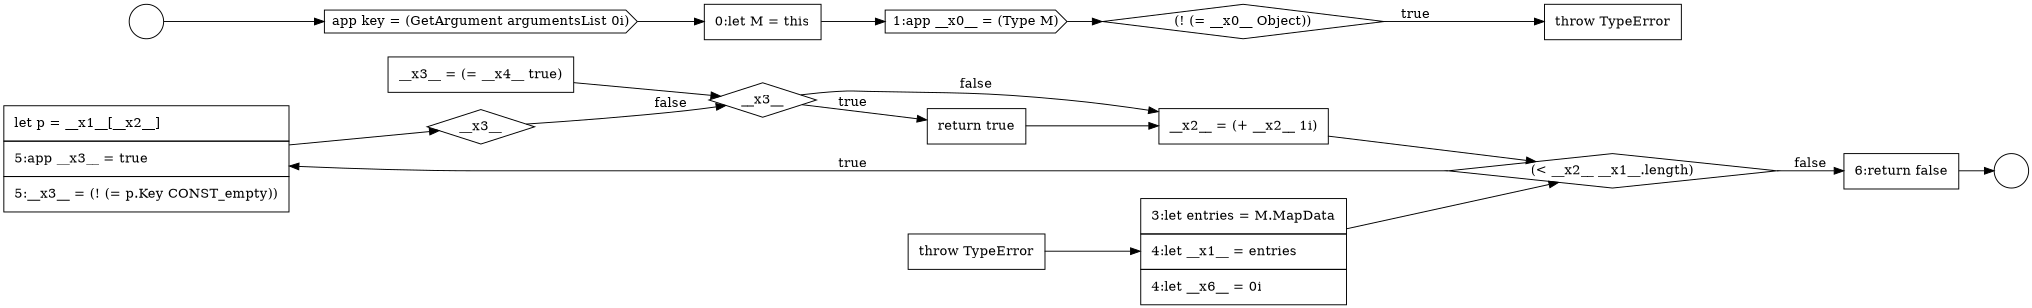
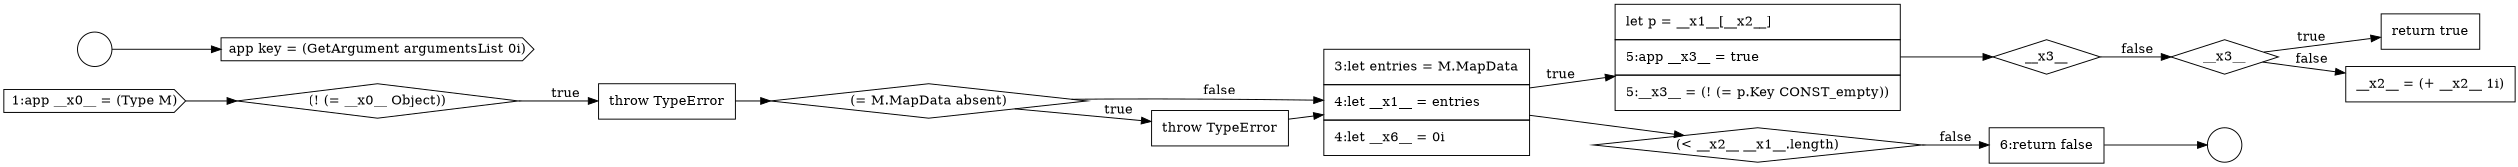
node "0:let M = this": removed
node "__x3__ = (= __x4__ true)": removed
node "(= M.MapData absent)": added
edge "return true" -> "__x2__ = (+ __x2__ 1i)": removed
edge "__x2__ = (+ __x2__ 1i)" -> "(< __x2__ __x1__.length)": removed
edge "(< __x2__ __x1__.length)" -> "let p = __x1__[__x2__]": now "3:let entries = M.MapData" -> "let p = __x1__[__x2__]"
